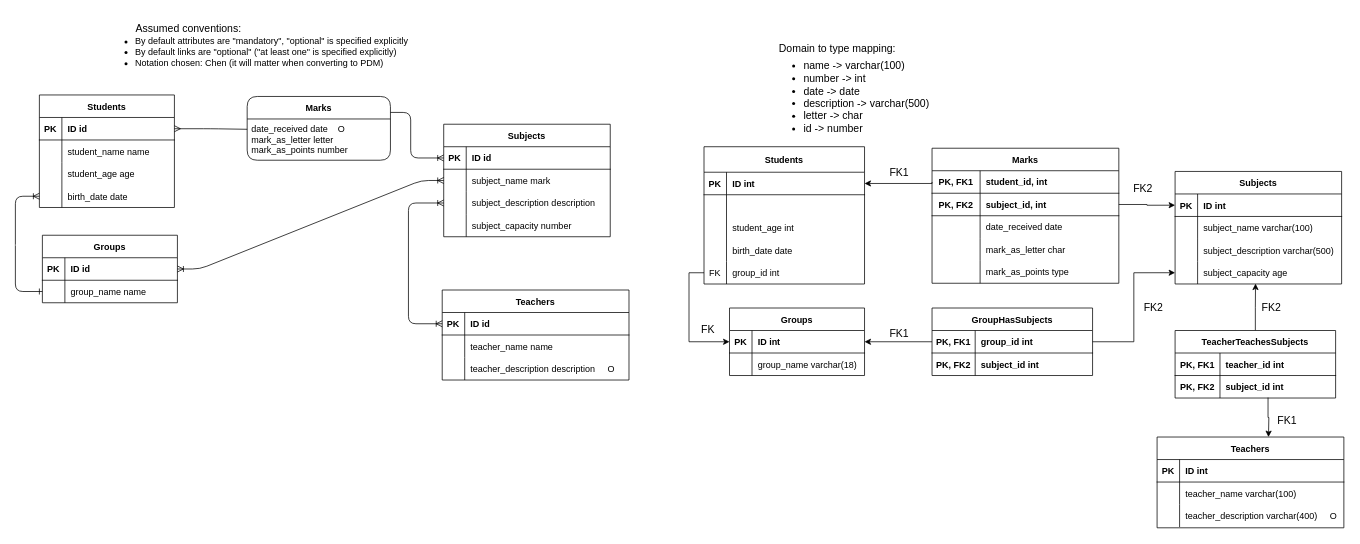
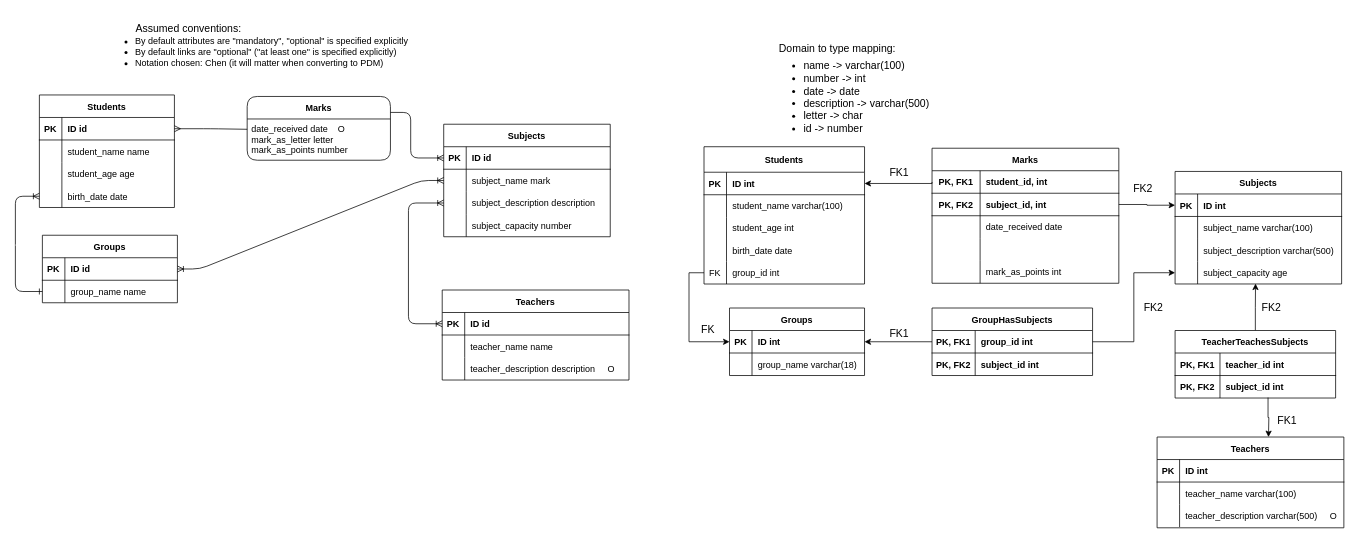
node "student_name varchar(100)": added
node "mark_as_letter char": removed
node "mark_as_points type": label "mark_as_points type" -> "mark_as_points int"
node "teacher_description varchar(400) O": label "teacher_description varchar(400) O" -> "teacher_description varchar(500) O"
